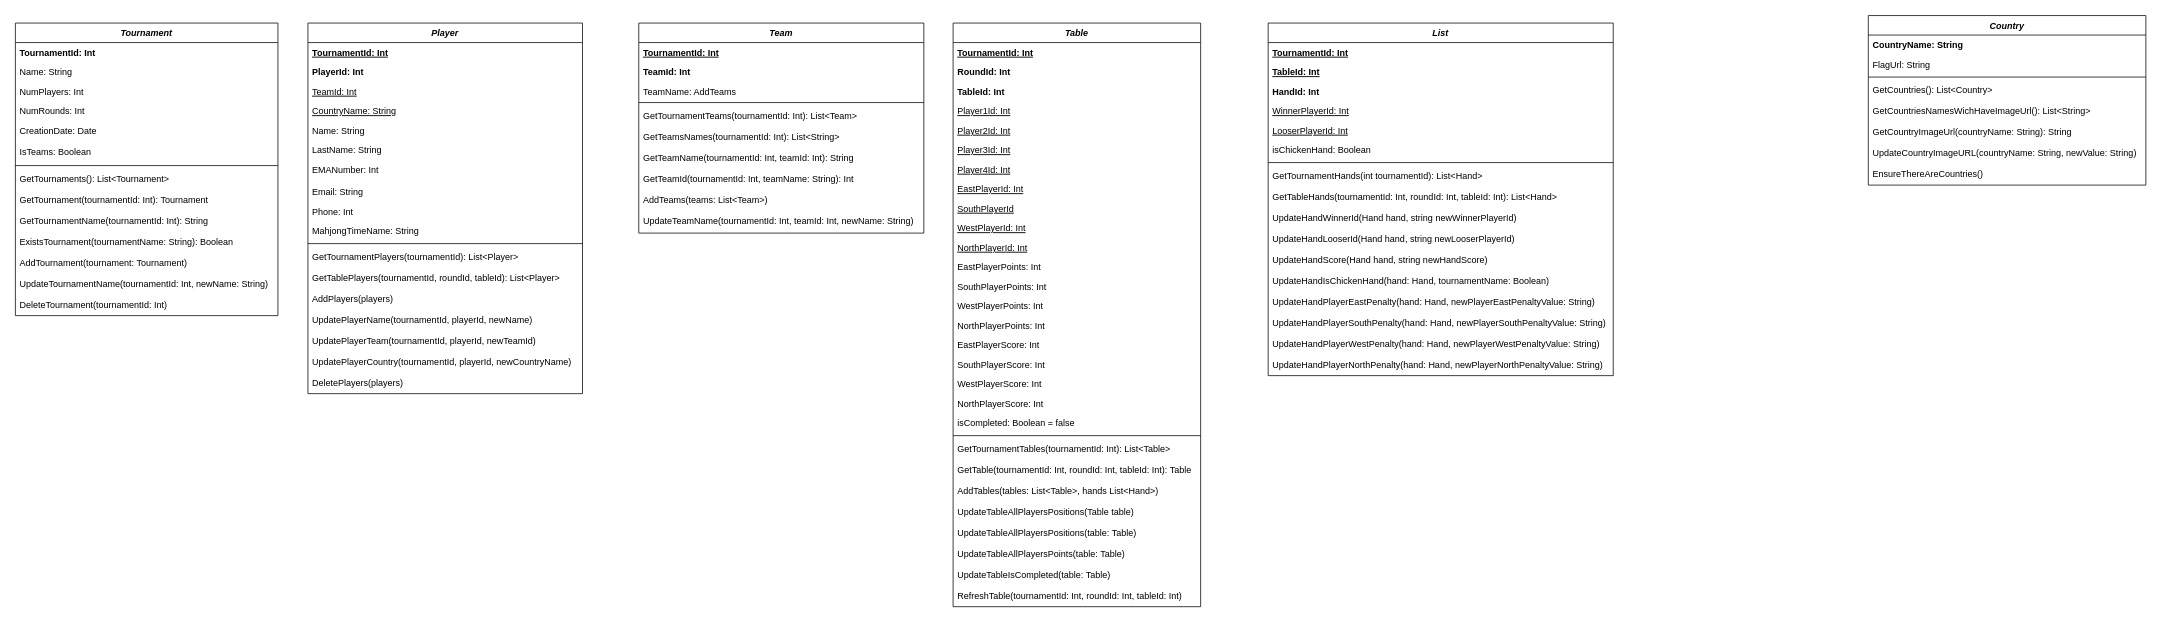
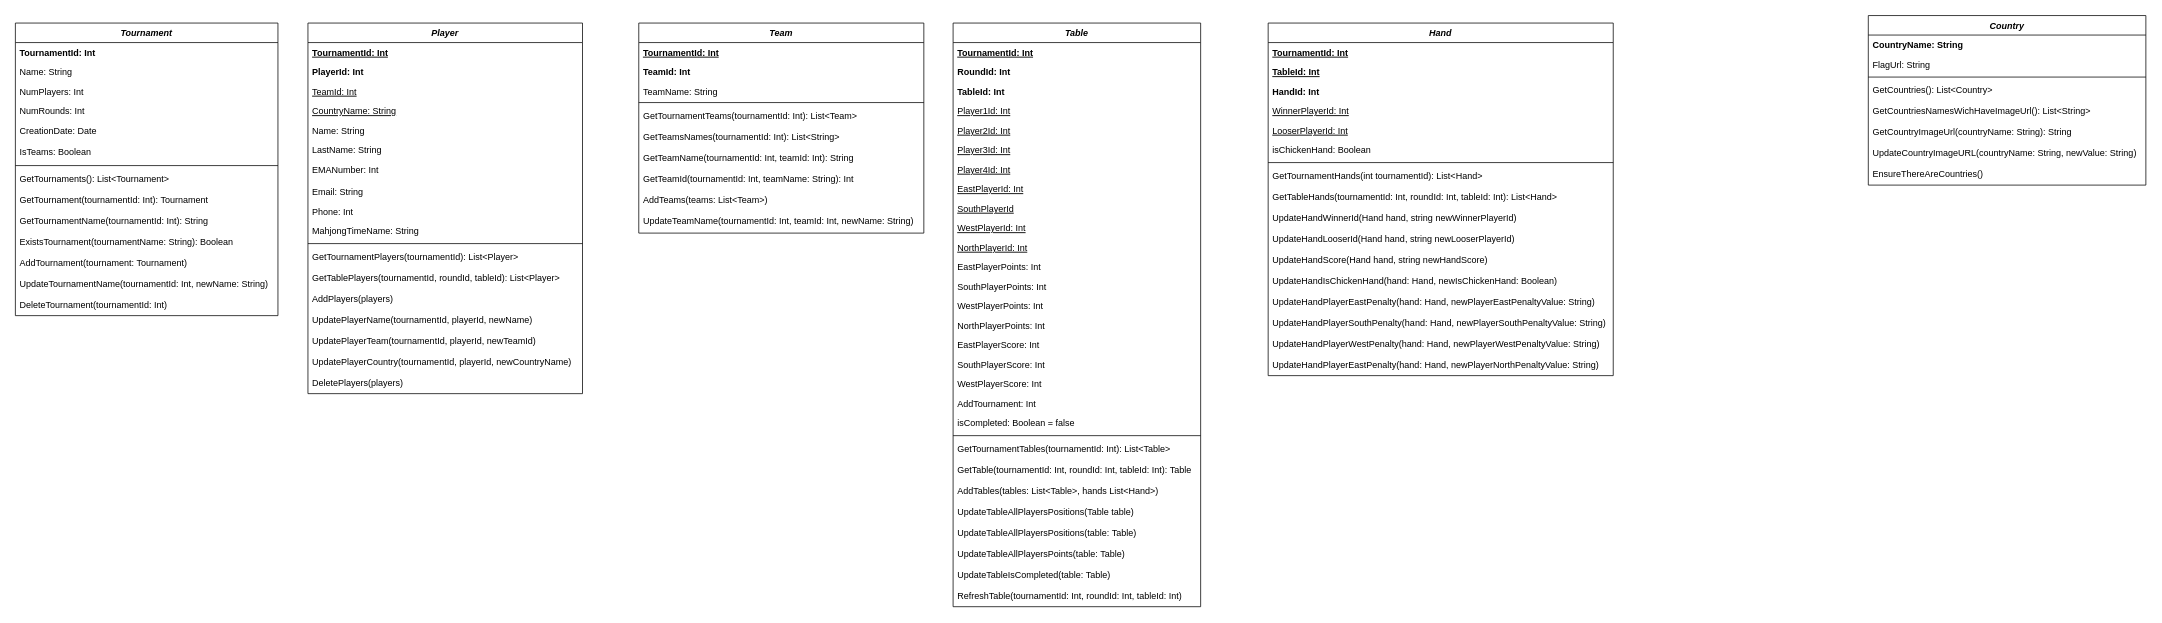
node "List": label "List" -> "Hand"
node "TeamName: AddTeams": label "TeamName: AddTeams" -> "TeamName: String"
node "UpdateHandIsChickenHand(hand: Hand, tournamentName: Boolean)": label "UpdateHandIsChickenHand(hand: Hand, tournamentName: Boolean)" -> "UpdateHandIsChickenHand(hand: Hand, newIsChickenHand: Boolean)"
node "UpdateHandPlayerNorthPenalty(hand: Hand, newPlayerNorthPenaltyValue: String)": label "UpdateHandPlayerNorthPenalty(hand: Hand, newPlayerNorthPenaltyValue: String)" -> "UpdateHandPlayerEastPenalty(hand: Hand, newPlayerNorthPenaltyValue: String)"
node "NorthPlayerScore: Int": label "NorthPlayerScore: Int" -> "AddTournament: Int"
